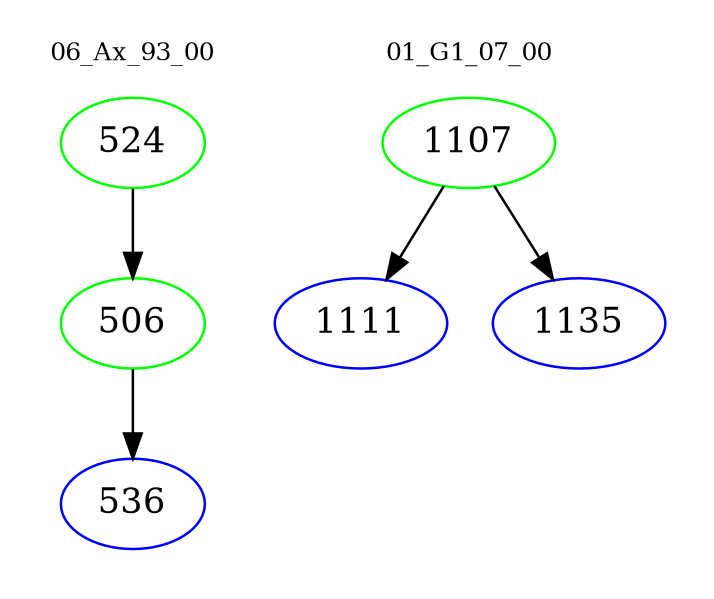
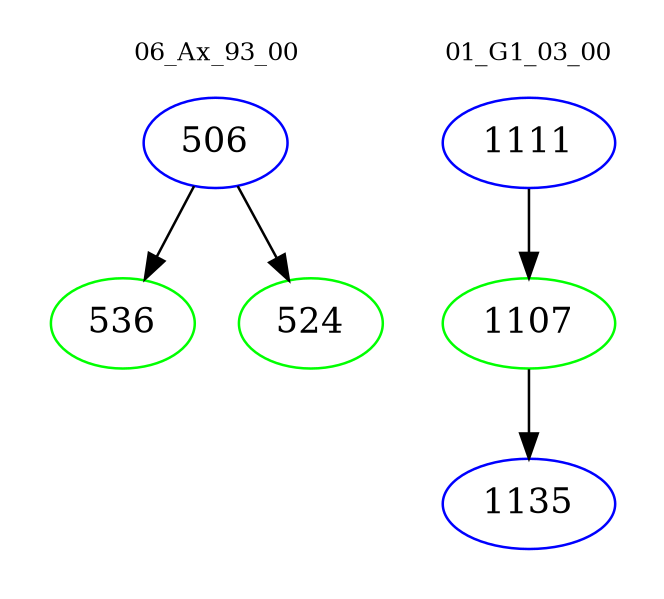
cluster "01_G1_07_00": label "01_G1_07_00" -> "01_G1_03_00"
edge "524" -> "506": reversed
edge "1107" -> "1111": reversed
node "506": color green -> blue
node "536": color blue -> green
